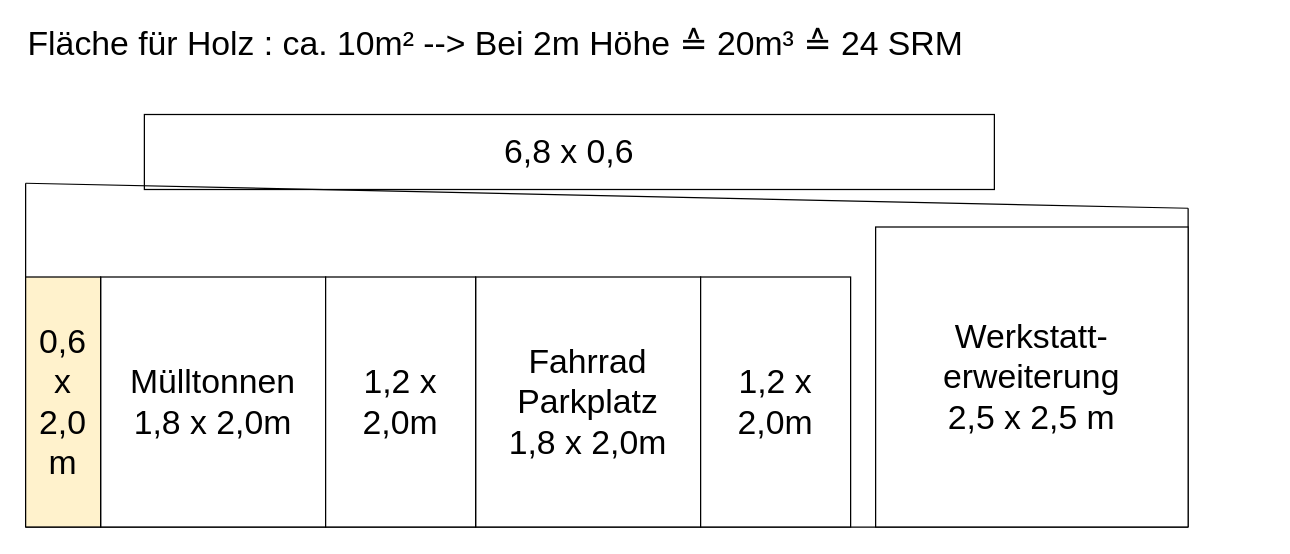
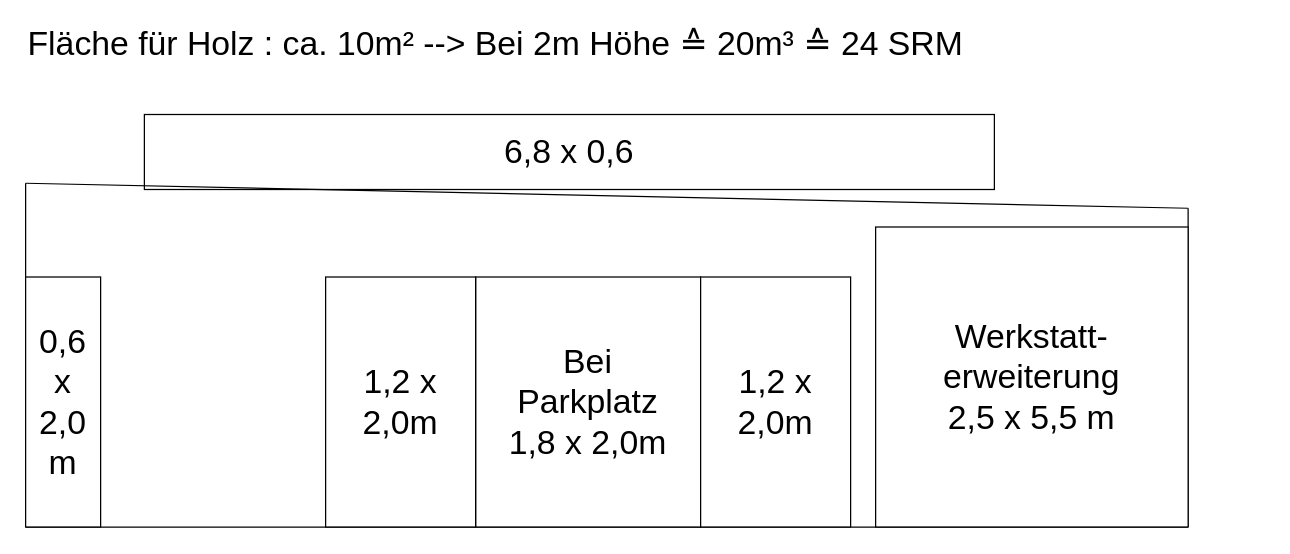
node "Werkstatt- erweiterung 2,5 x 2,5 m": label "Werkstatt- erweiterung 2,5 x 2,5 m" -> "Werkstatt- erweiterung 2,5 x 5,5 m"
node "0,6 x 2,0 m": fillcolor #fff2cc -> #ffffff
node "Mülltonnen 1,8 x 2,0m": removed
node "FahrradParkplatz 1,8 x 2,0m": label "FahrradParkplatz 1,8 x 2,0m" -> "BeiParkplatz 1,8 x 2,0m"
